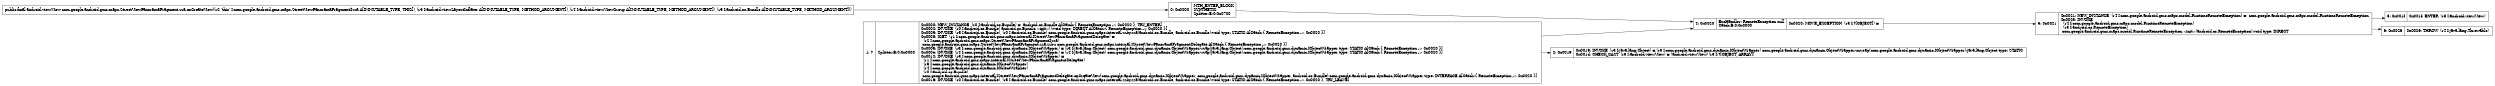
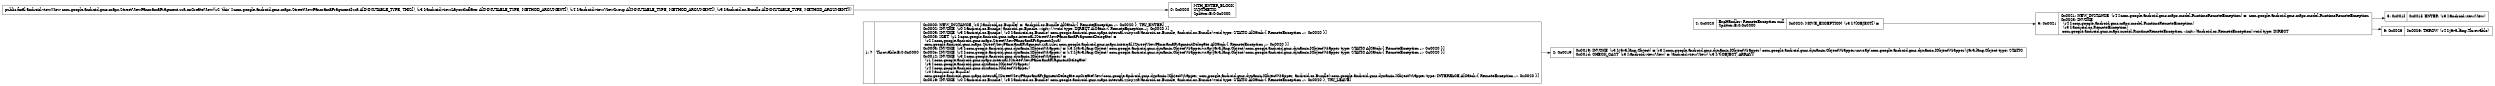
node "0: 0x0000": text "Splitter:B:0:0x0700" -> "Splitter:B:0:0x0000"
edge "0: 0x0000" -> "4: 0x0020": removed
node "4: 0x0020": text "Catch:B:0:0x0000" -> "Splitter:B:0:0x0000"
edge "1: ?" -> "4: 0x0020": removed
node "1: ?": text "Splitter:B:0:0x0000" -> "Throwable:B:0:0x0000"
